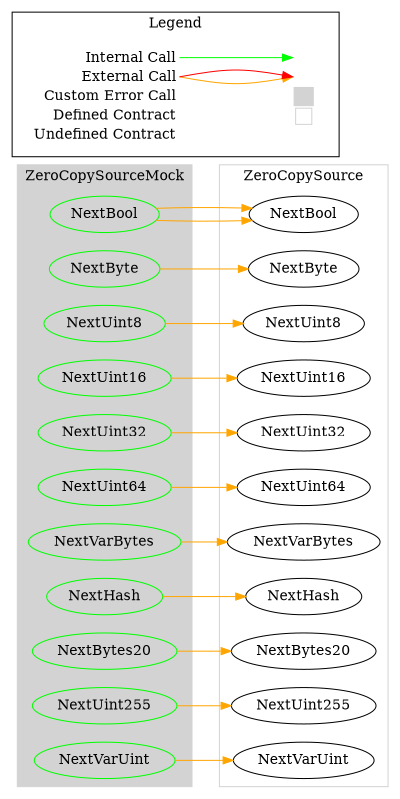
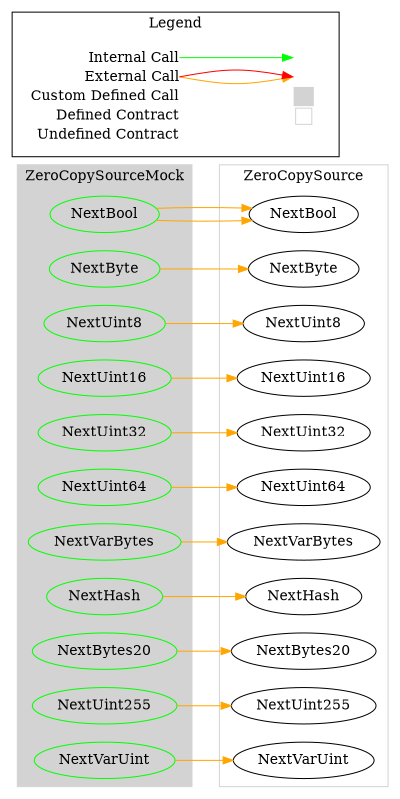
node "Internal Call": text "Custom Error Call" -> "Custom Defined Call"
